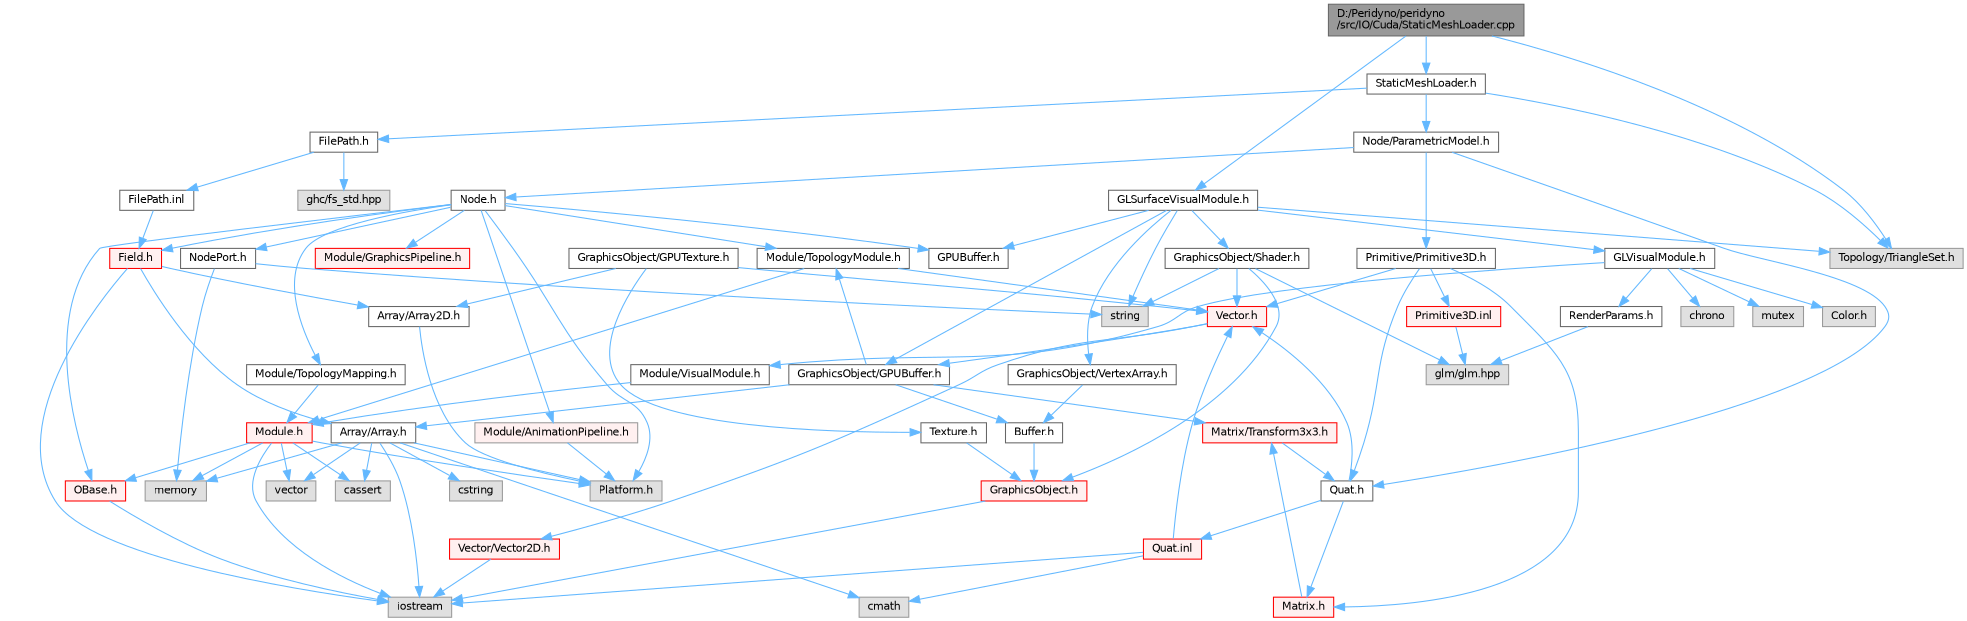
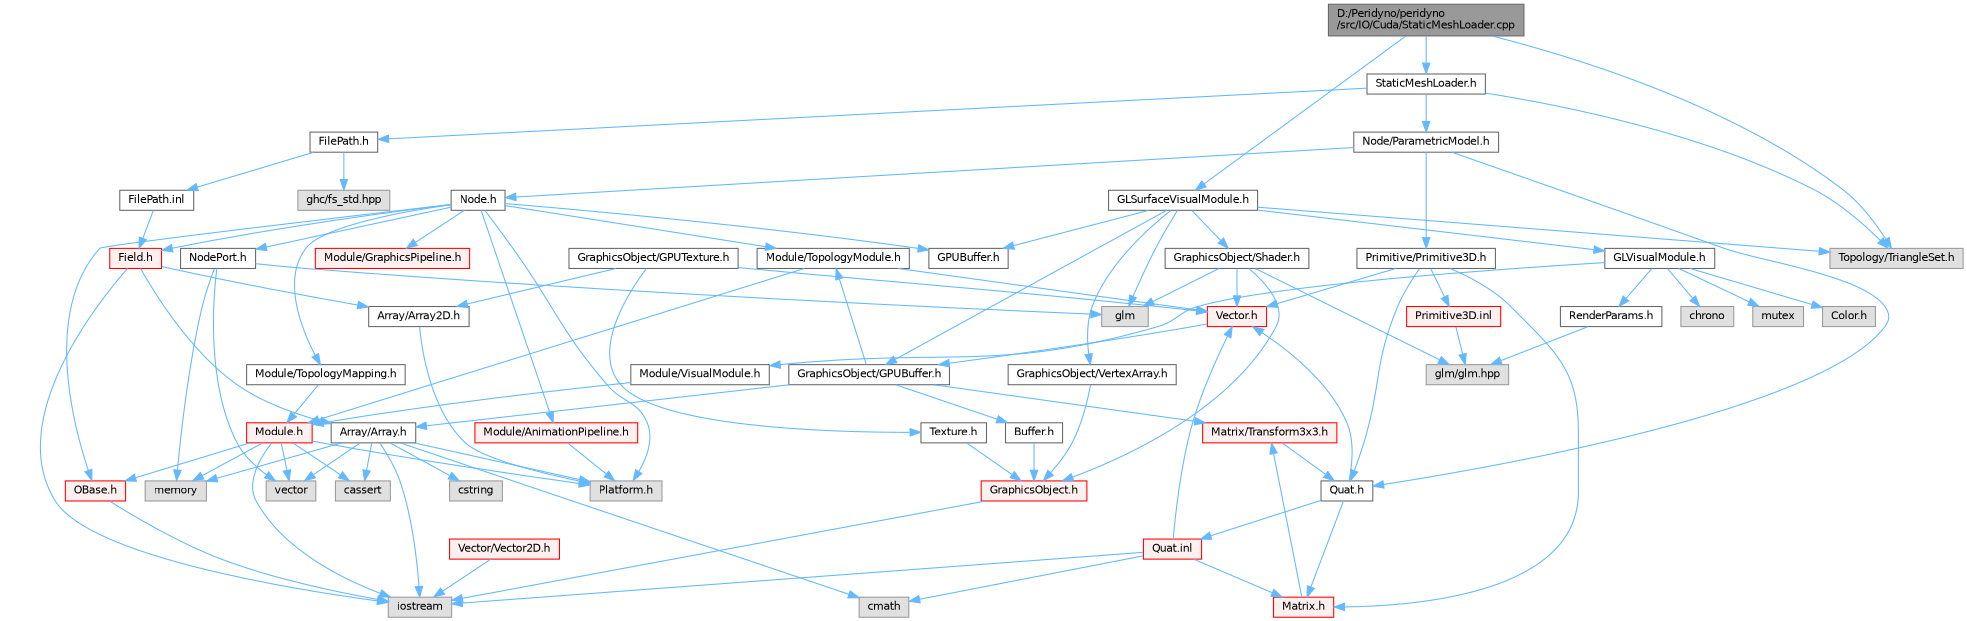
node "string": label "string" -> "glm"
edge "NodePort.h" -> "vector": added
edge "GraphicsObject/VertexArray.h" -> "Buffer.h": now "GraphicsObject/VertexArray.h" -> "GraphicsObject.h"
edge "Vector.h" -> "Vector/Vector2D.h": removed
node "Module/AnimationPipeline.h": color grey60 -> red
edge "Quat.inl" -> "Matrix.h": added
